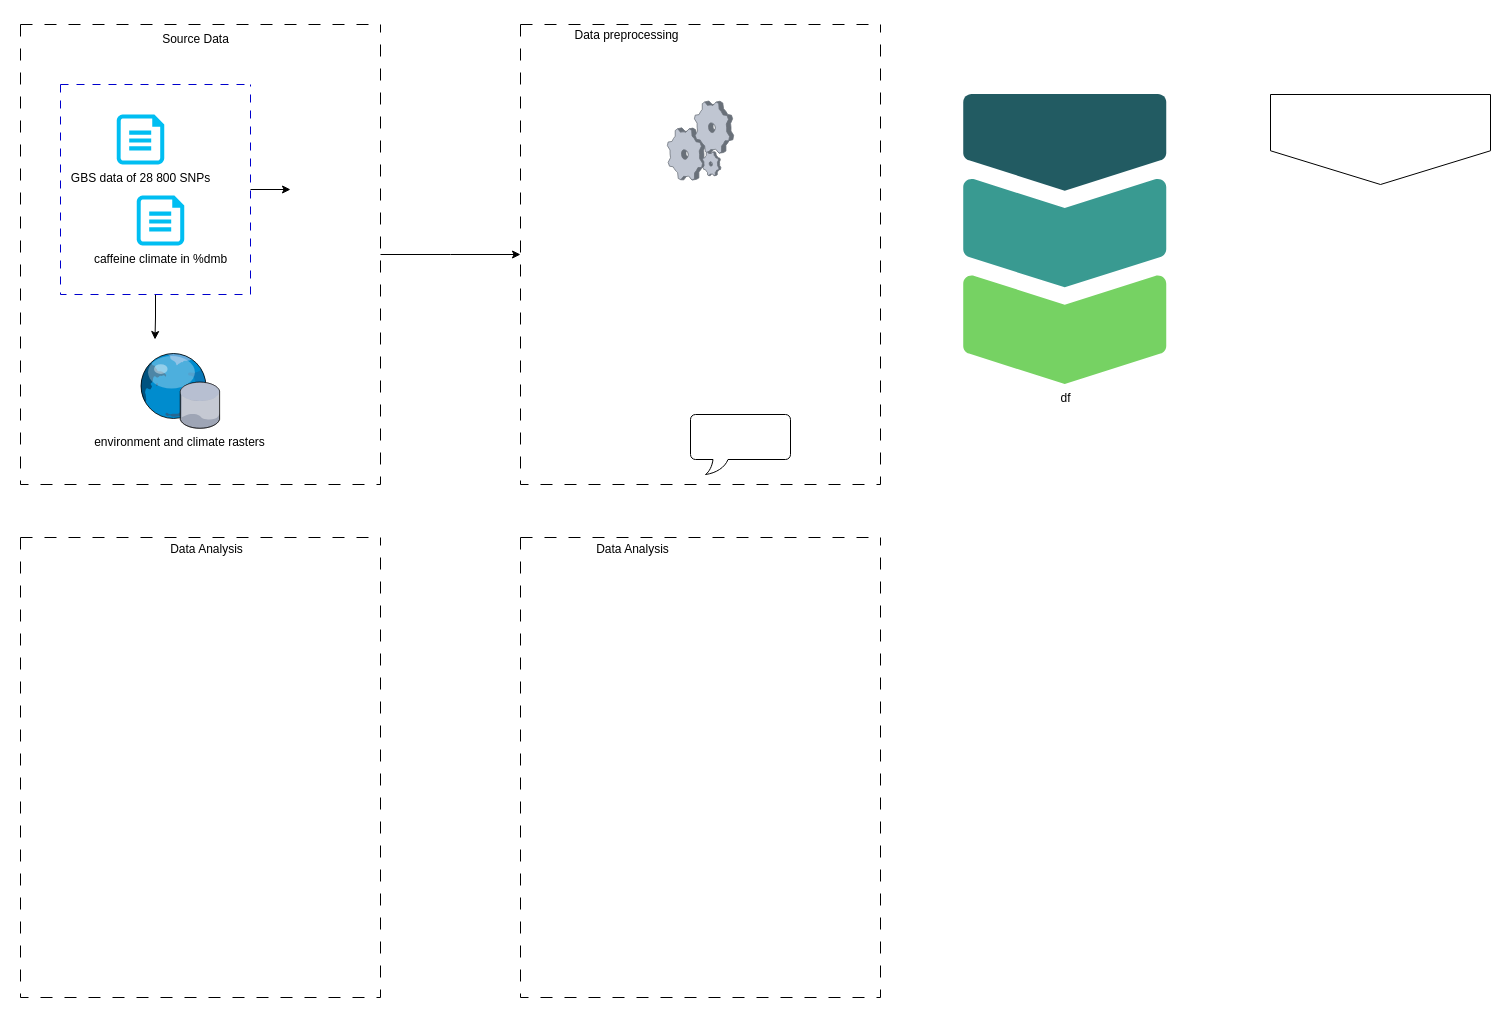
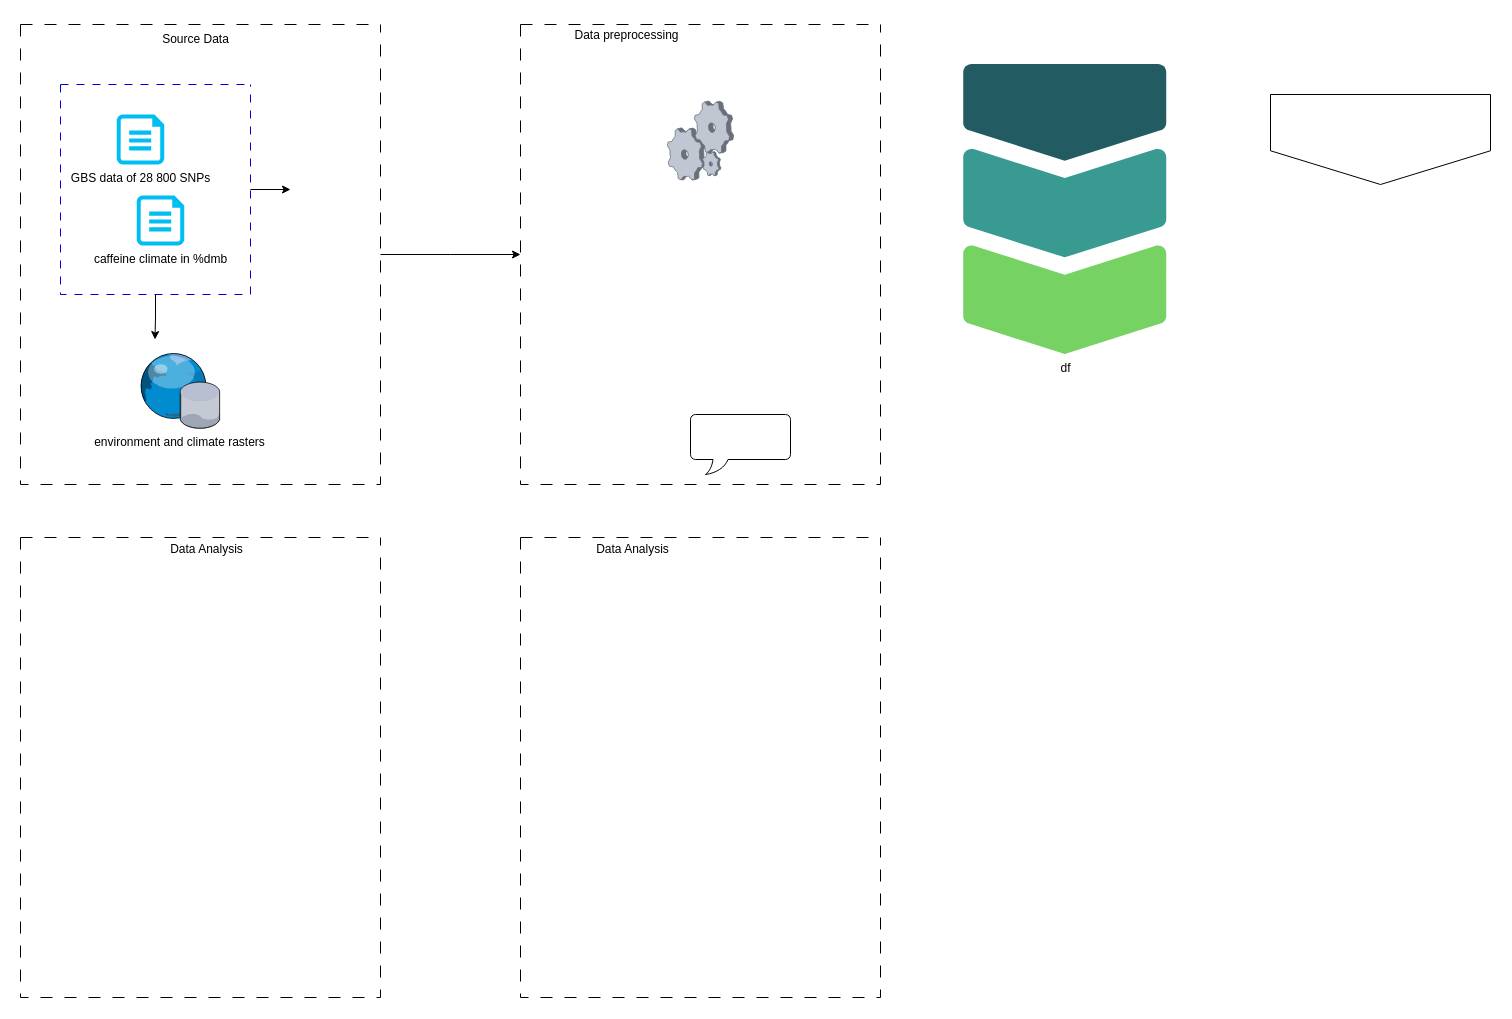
node "df": moved (1065, 240) -> (1065, 210)
